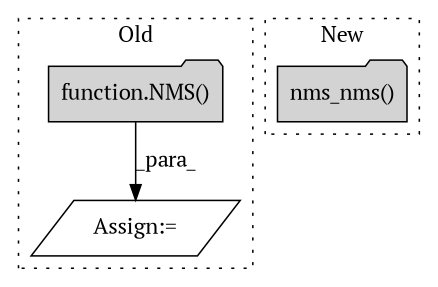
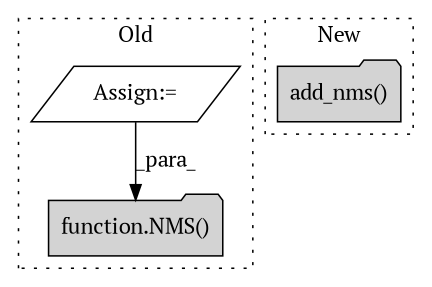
node "nms_nms()": label "nms_nms()" -> "add_nms()"
edge "function.NMS()" -> "Assign:=": reversed
